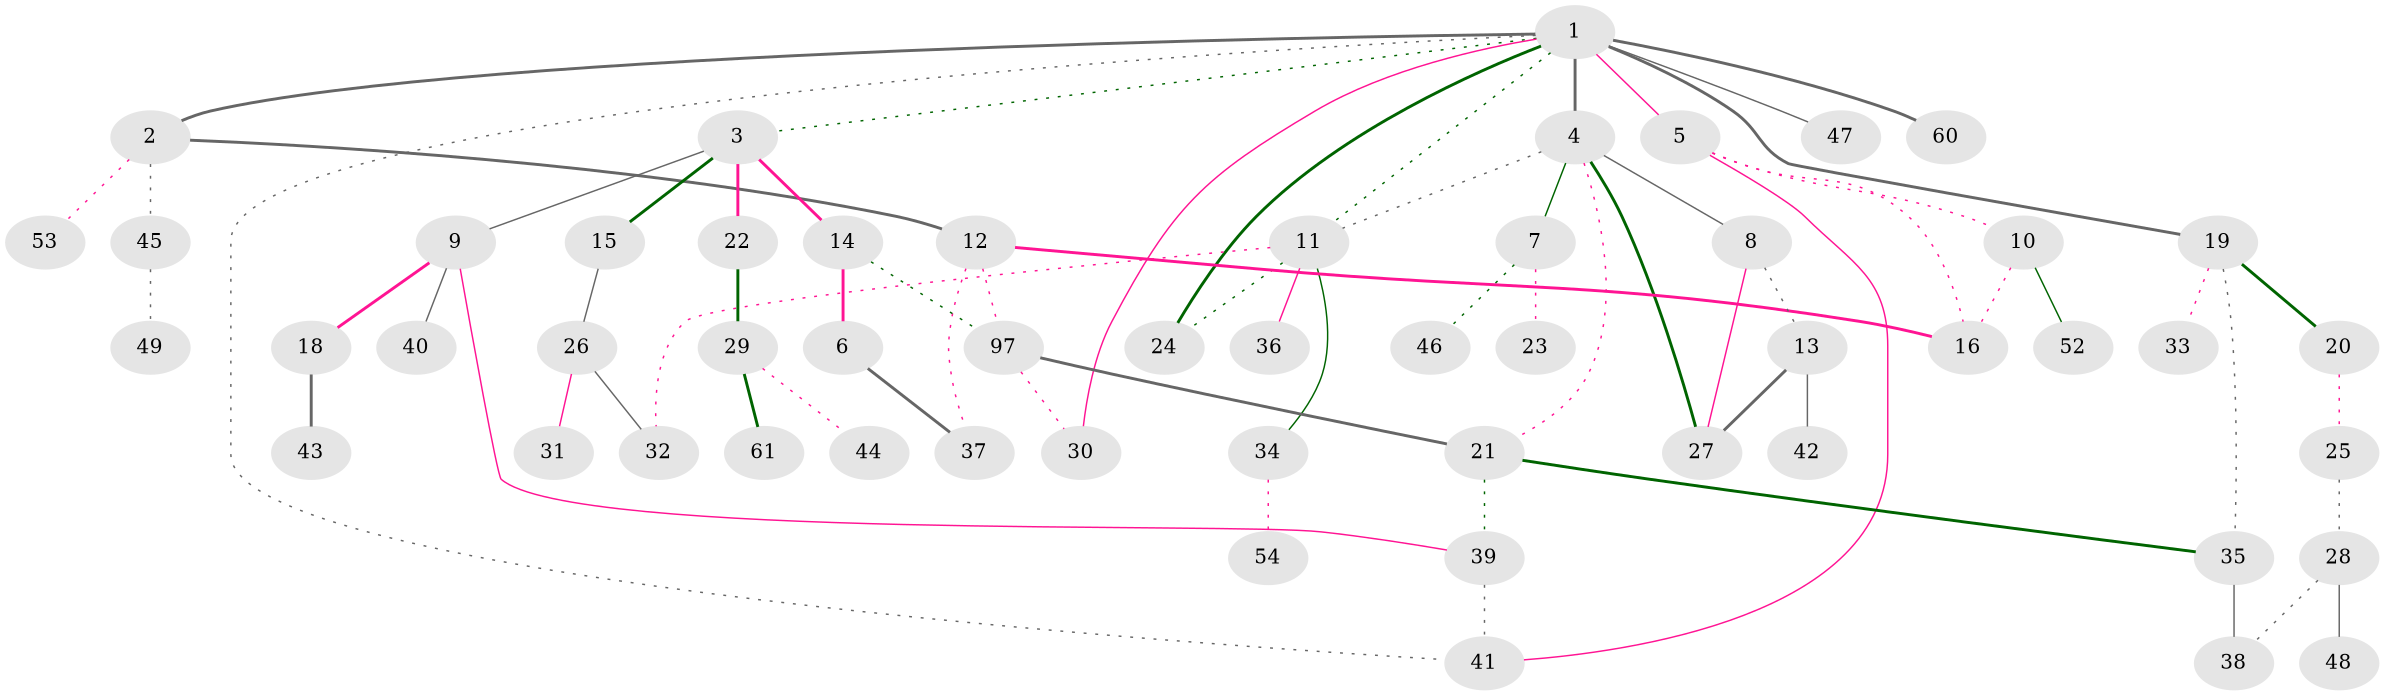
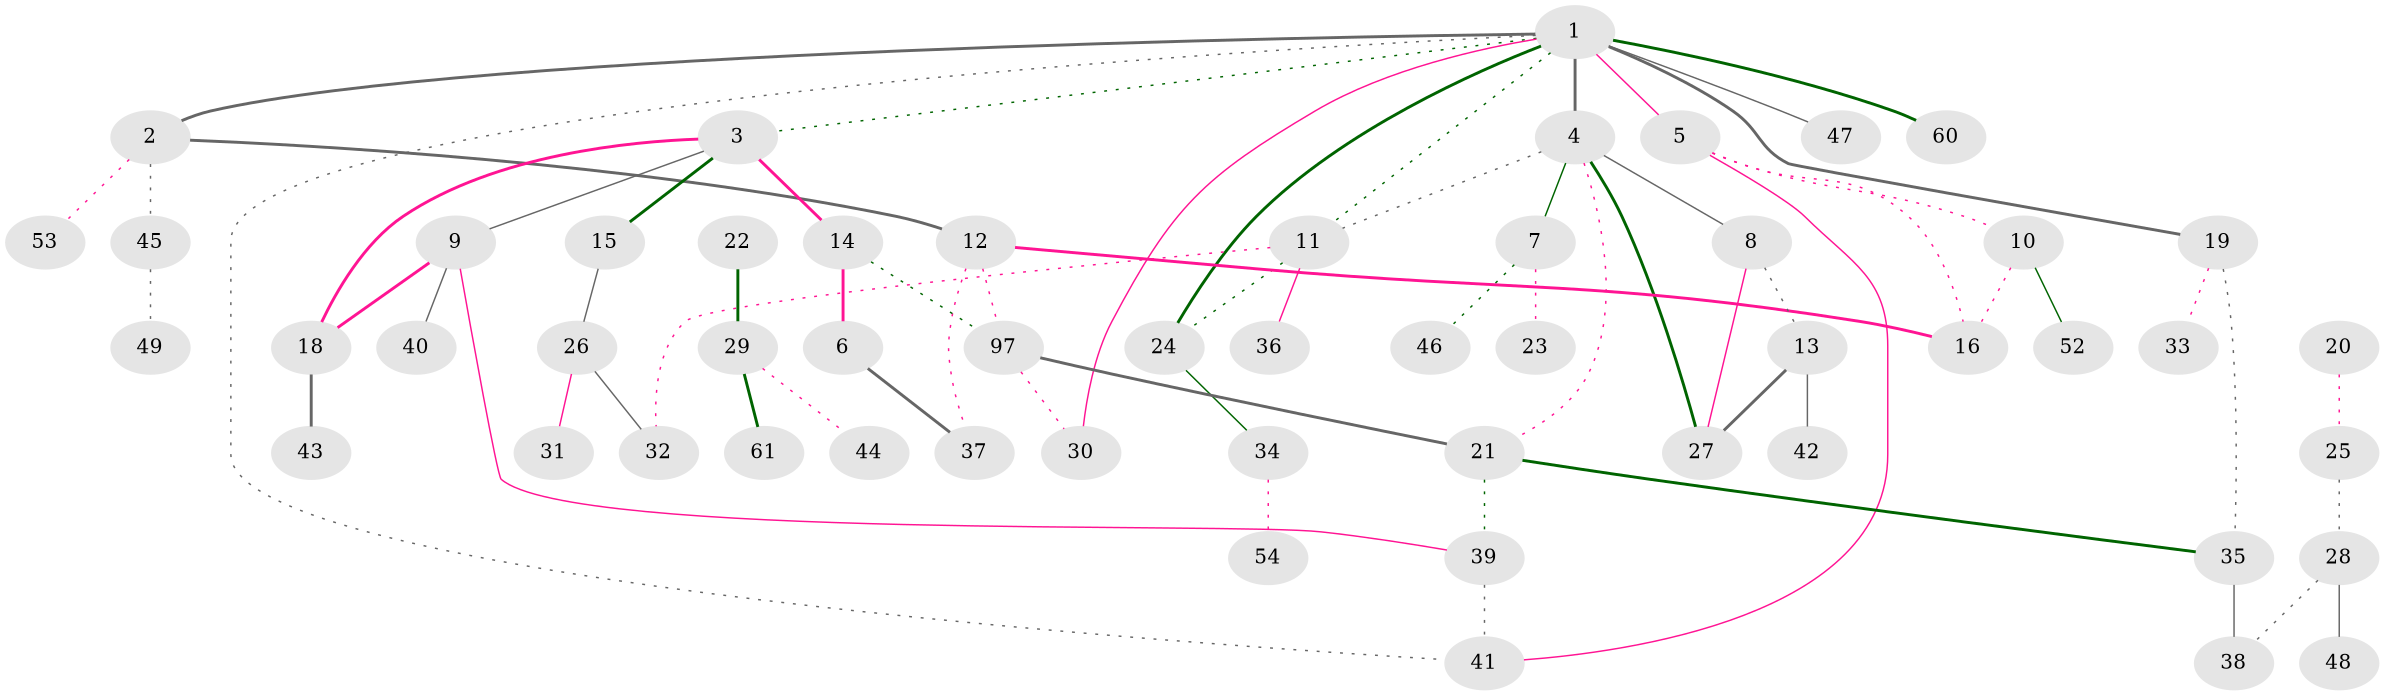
edge "1" -- "60": color gray40 -> darkgreen
edge "3" -- "22": now "3" -- "18"
edge "19" -- "20": removed
edge "11" -- "34": now "24" -- "34"
